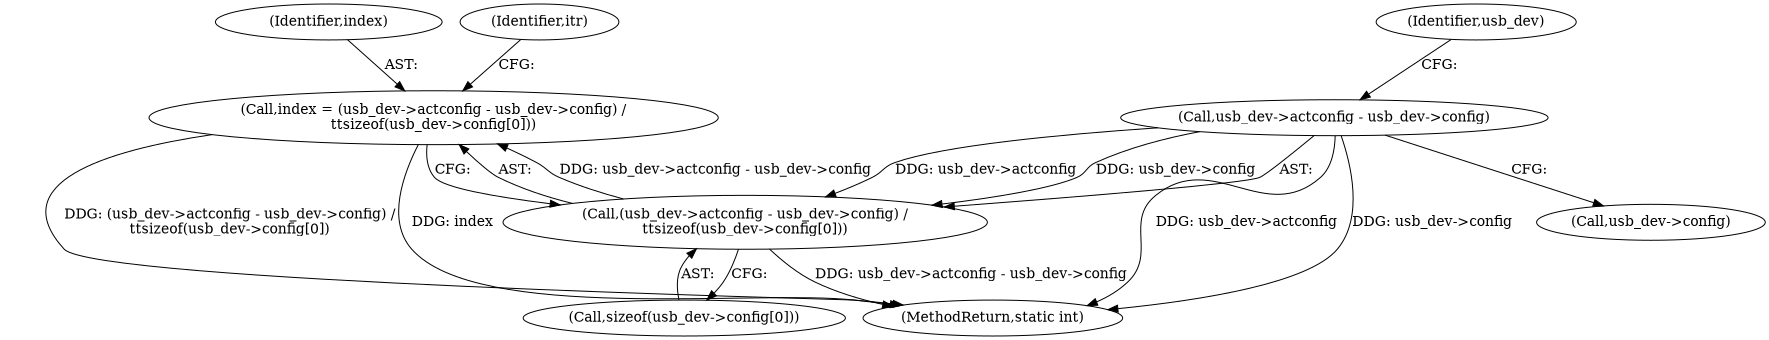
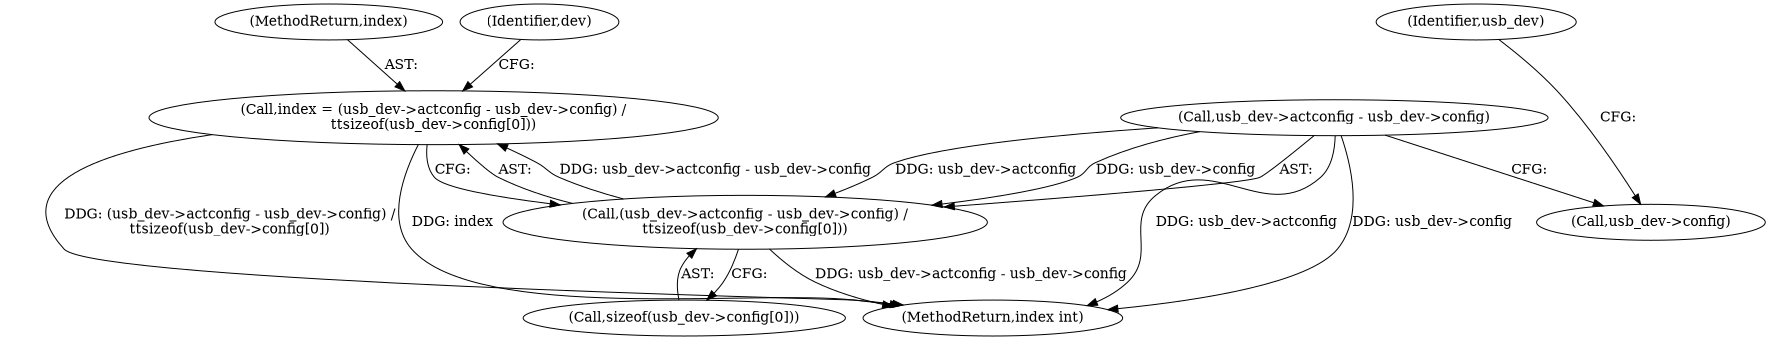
node "(Identifier,index)": label "(Identifier,index)" -> "(MethodReturn,index)"
node "(Identifier,itr)": label "(Identifier,itr)" -> "(Identifier,dev)"
edge "(Identifier,usb_dev)" -> "(Call,usb_dev->actconfig - usb_dev->config)": now "(Identifier,usb_dev)" -> "(Call,usb_dev->config)"
node "(MethodReturn,static int)": label "(MethodReturn,static int)" -> "(MethodReturn,index int)"
